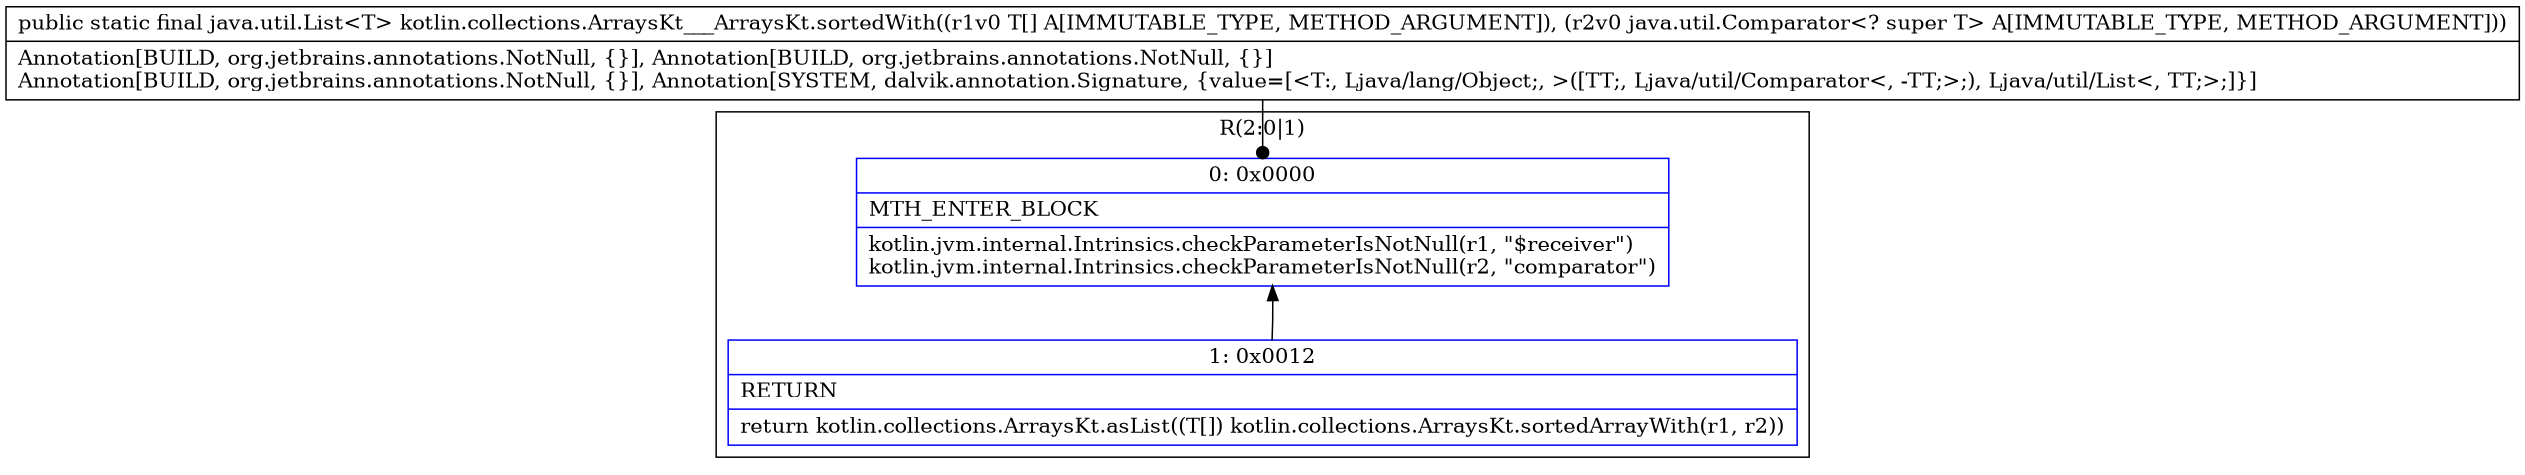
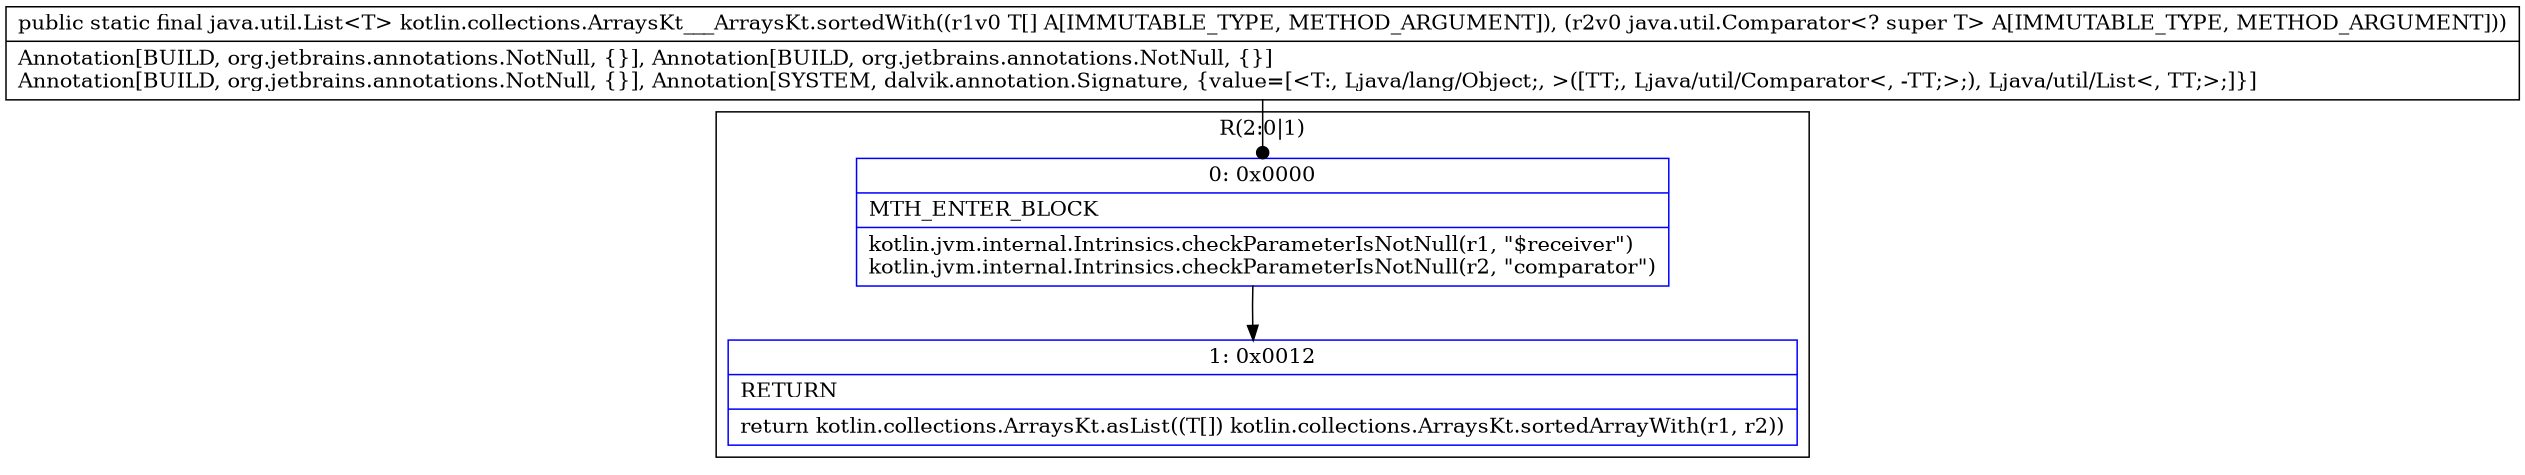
edge "1: 0x0012" -> "0: 0x0000": reversed
